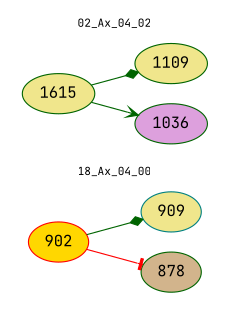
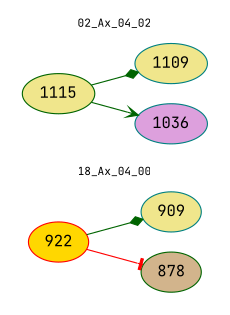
node "1109": color darkgreen -> teal
node "1615": label "1615" -> "1115"
node "1036": color darkgreen -> teal
node "902": label "902" -> "922"
